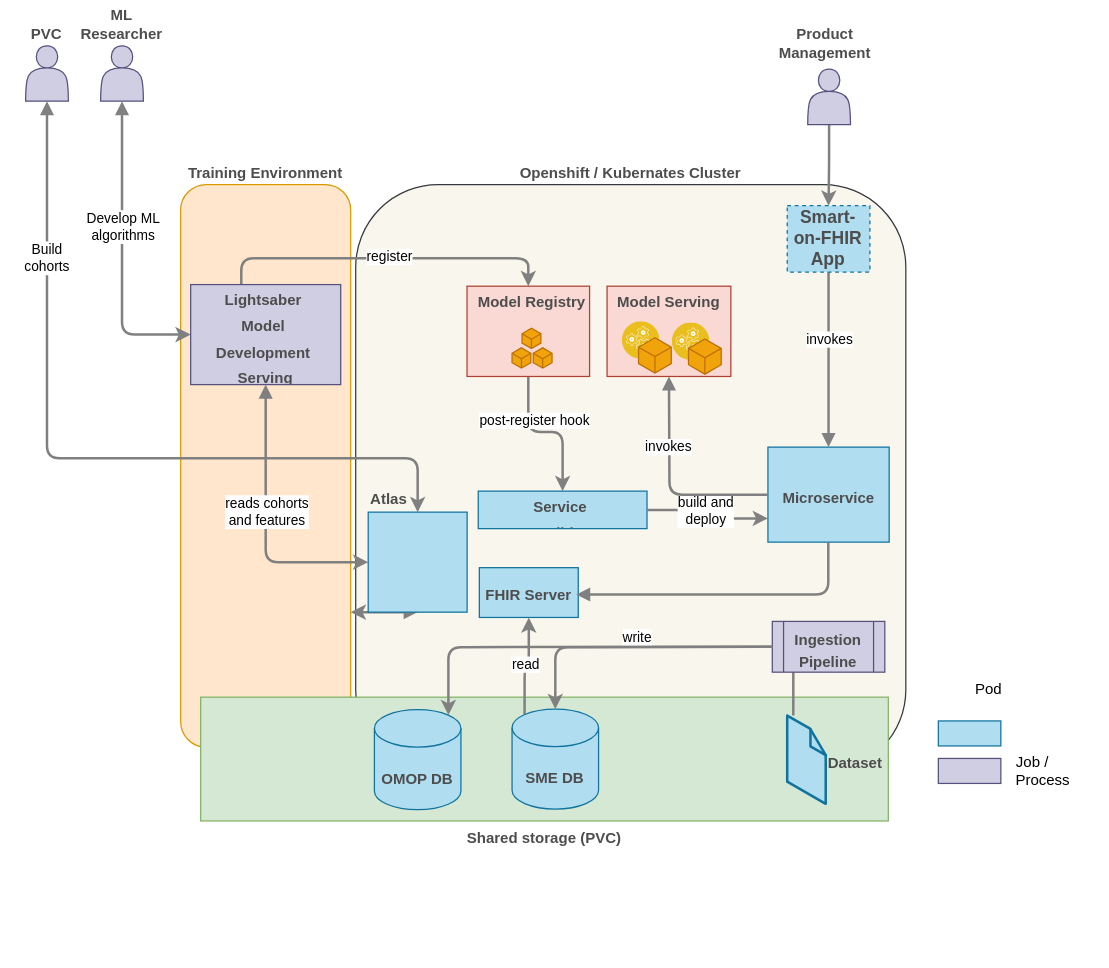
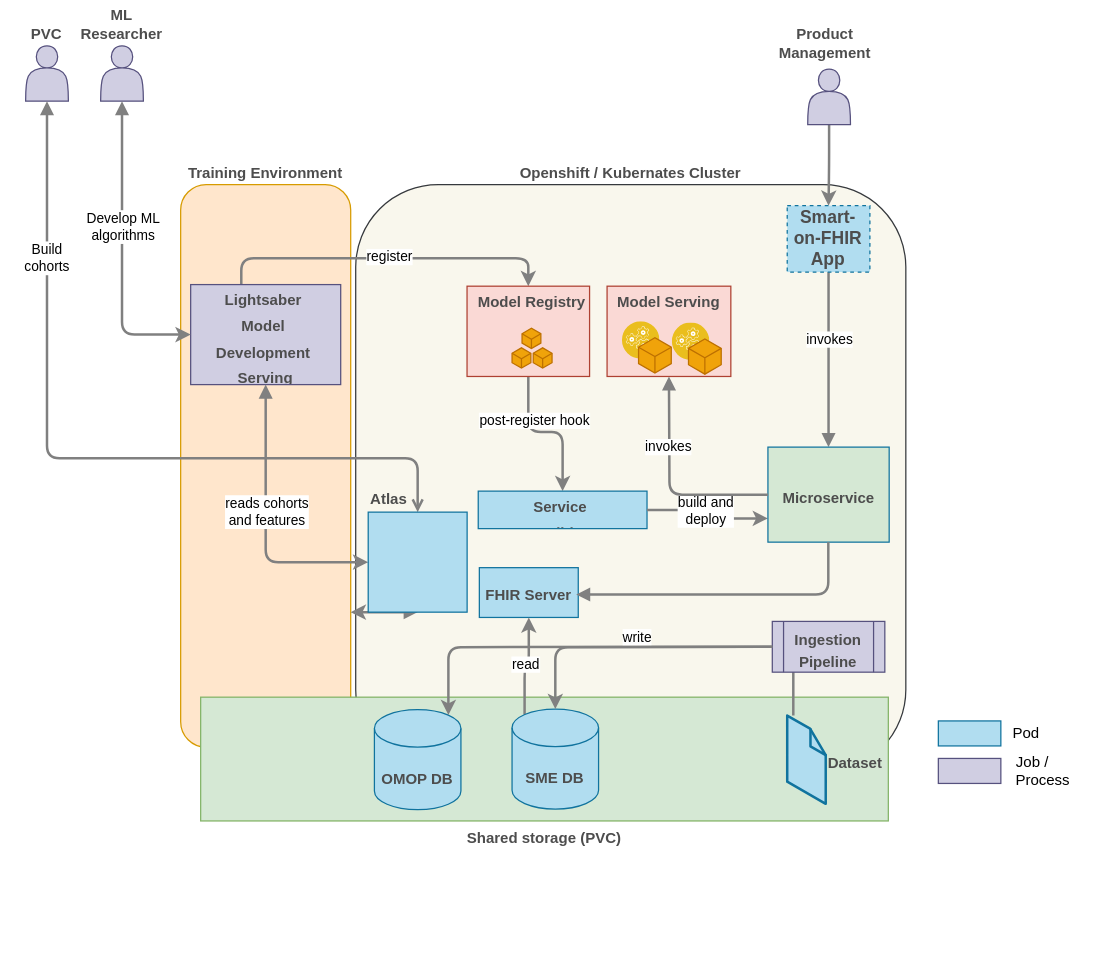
node "Microservice": fillcolor #b1ddf0 -> #d5e8d4
edge "PVC" -- "Atlas": arrowhead classic -> open
node "Pod": moved (988, 689) -> (1026, 733)
